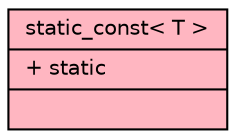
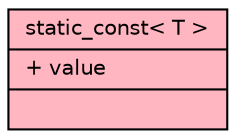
node "static_const< T >": text "+ static" -> "+ value"
